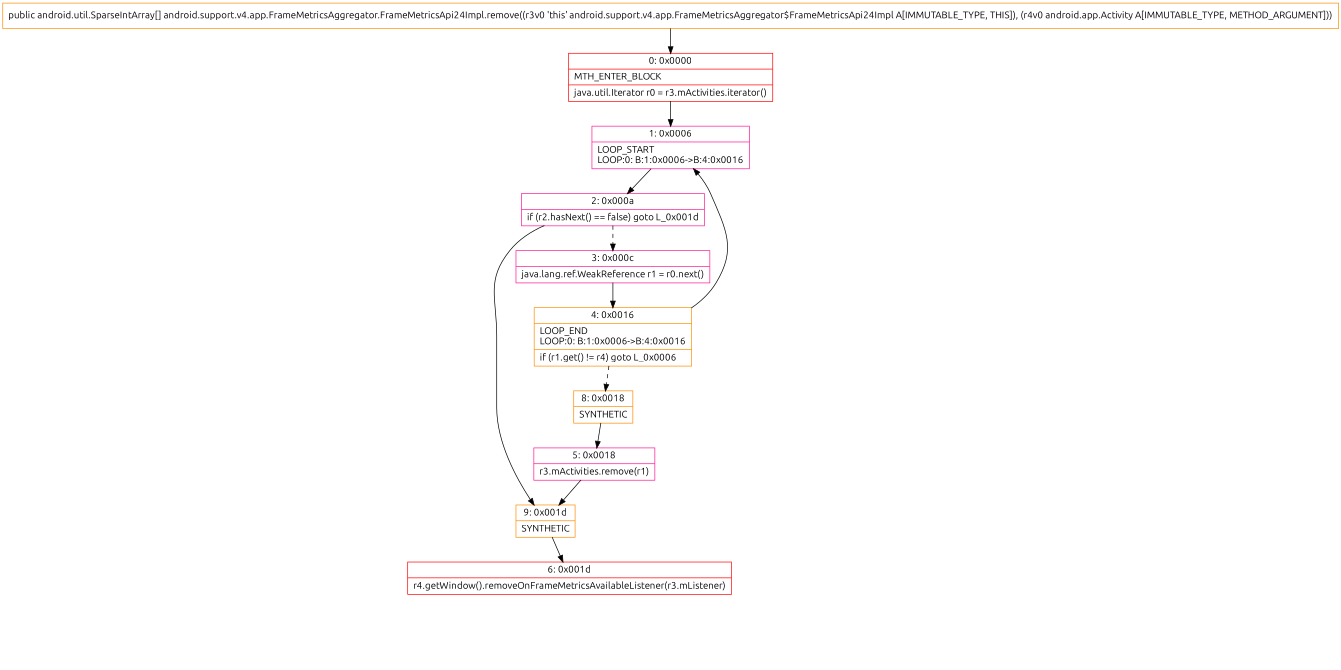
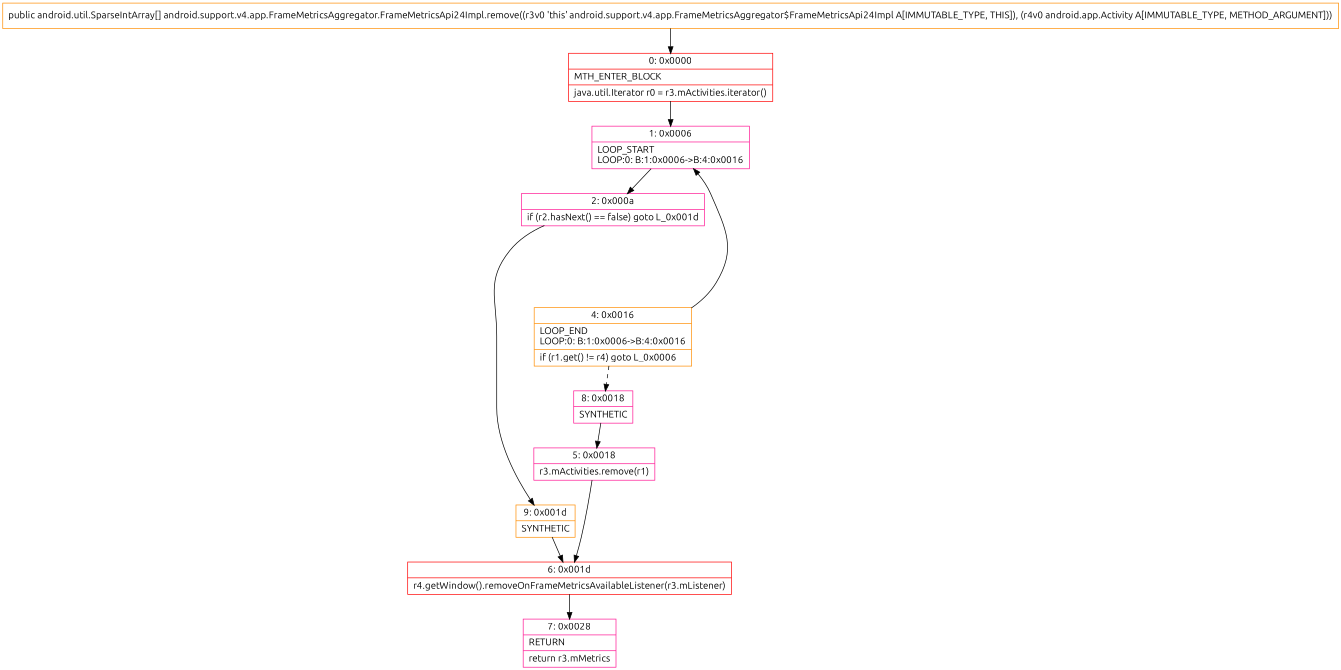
node "3: 0x000c": removed
node "8: 0x0018": color darkorange -> deeppink
edge "5: 0x0018" -> "9: 0x001d": now "5: 0x0018" -> "6: 0x001d"
node "7: 0x0028": added
